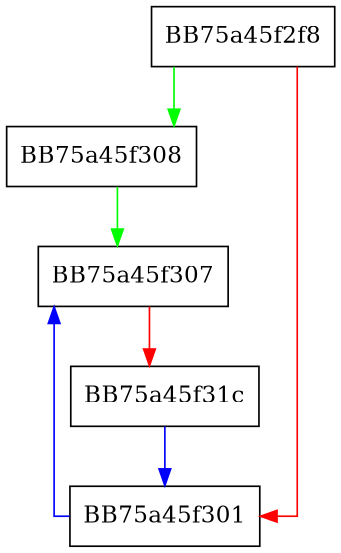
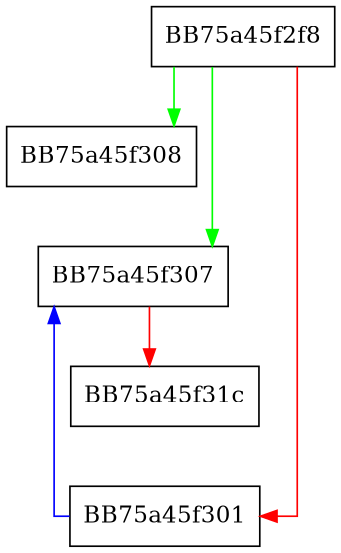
edge "BB75a45f308" -> "BB75a45f307": now "BB75a45f2f8" -> "BB75a45f307"
edge "BB75a45f31c" -> "BB75a45f301": removed
